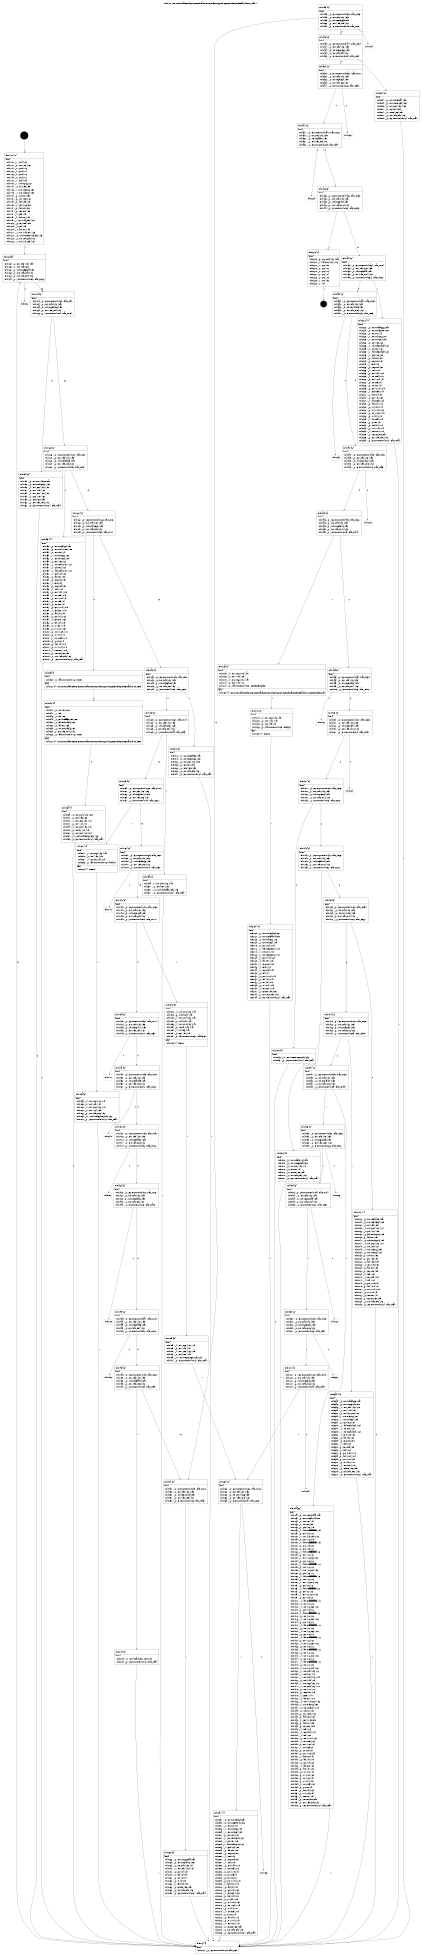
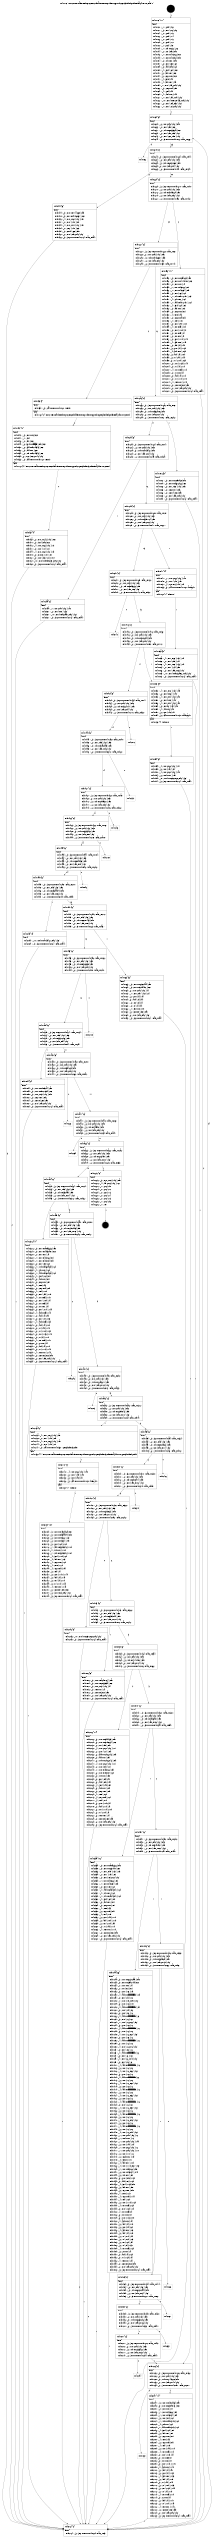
edge "0x4019f3 [28]" -> "0x4019d7 [28]": reversed
